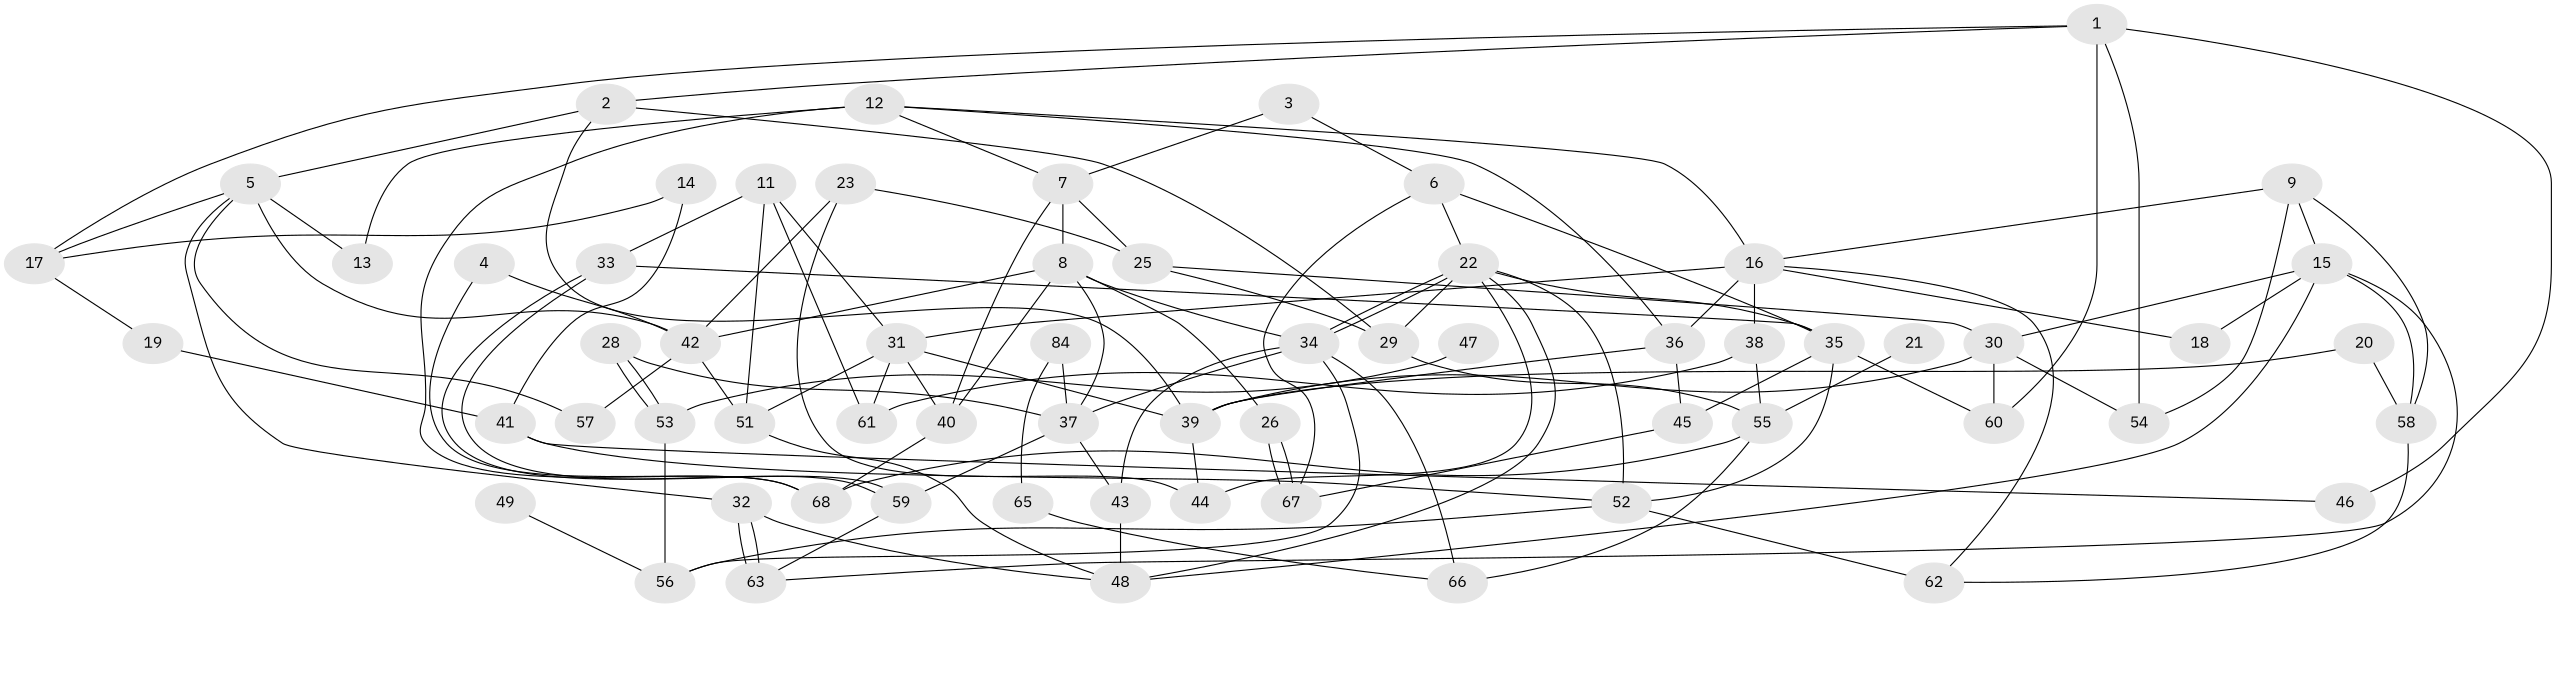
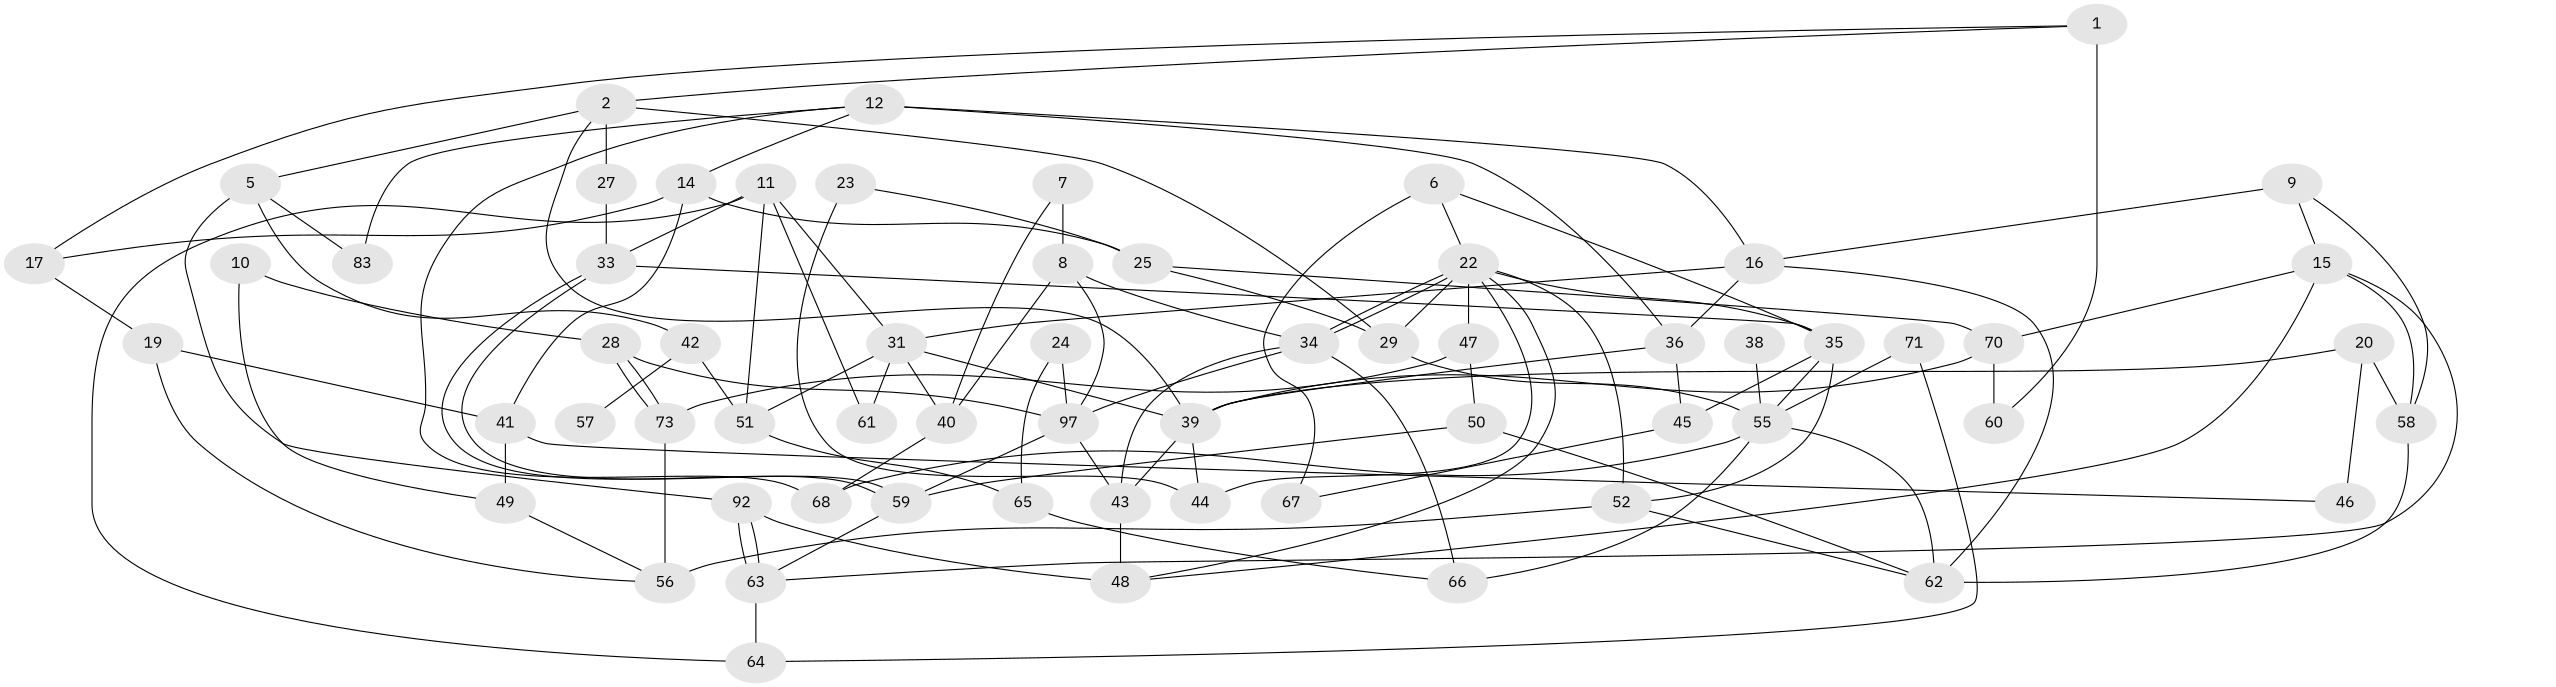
node "3": removed
edge "1" -- "46": now "20" -- "46"
edge "12" -- "7": now "12" -- "14"
node "27": added
edge "5" -- "17": removed
edge "7" -- "25": now "14" -- "25"
node "10": added
node "13": label "13" -> "83"
node "4": removed
edge "23" -- "42": removed
edge "22" -- "47": added
edge "16" -- "38": removed
edge "8" -- "42": removed
node "84": label "84" -> "24"
node "21": label "21" -> "71"
node "30": label "30" -> "70"
node "18": removed
edge "5" -- "57": removed
edge "38" -- "61": removed
edge "35" -- "60": now "35" -- "55"
node "53": label "53" -> "73"
node "37": label "37" -> "97"
node "26": removed
node "50": added
node "54": removed
edge "39" -- "43": added
edge "55" -- "62": added
edge "41" -- "52": now "41" -- "49"
edge "51" -- "48": now "51" -- "65"
node "32": label "32" -> "92"
edge "34" -- "56": now "19" -- "56"
node "64": added
